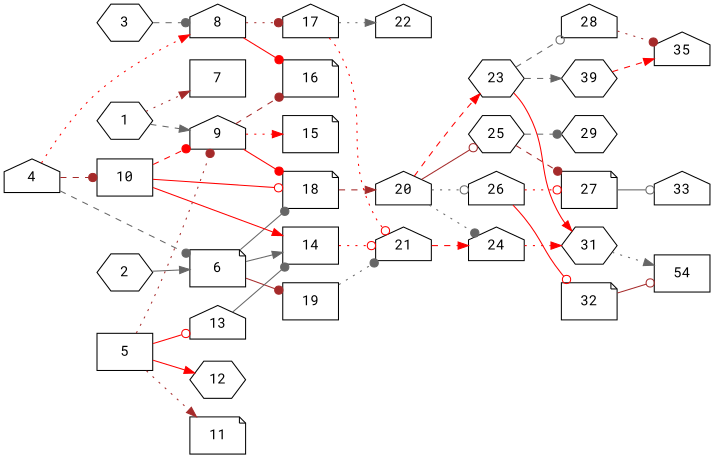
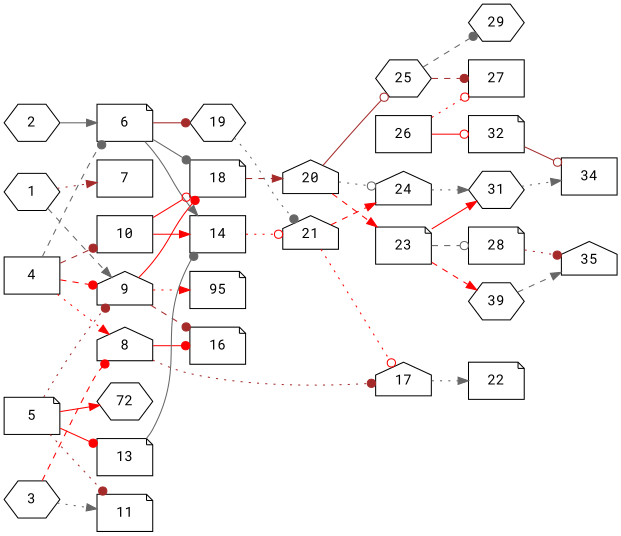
edge "3" -> "8": color gray40 -> red
node "22": shape house -> note
node "28": shape house -> note
edge "39" -> "35": color red -> gray40
node "23": shape hexagon -> note
edge "23" -> "39": color gray40 -> red
edge "17" -> "21": reversed
node "15": label "15" -> "95"
edge "10" -> "9": now "4" -> "9"
node "4": shape house -> box
edge "20" -> "26": removed
node "26": shape house -> box
node "27": shape note -> box
node "33": removed
edge "20" -> "24": arrowhead dot -> odot
edge "24" -> "31": color red -> gray40
node "54": label "54" -> "34"
node "19": shape box -> hexagon
node "13": shape house -> note
edge "5" -> "13": arrowhead odot -> dot
node "5": shape box -> note
node "12": label "12" -> "72"
edge "5" -> "11": arrowhead normal -> dot
edge "3" -> "11": added
